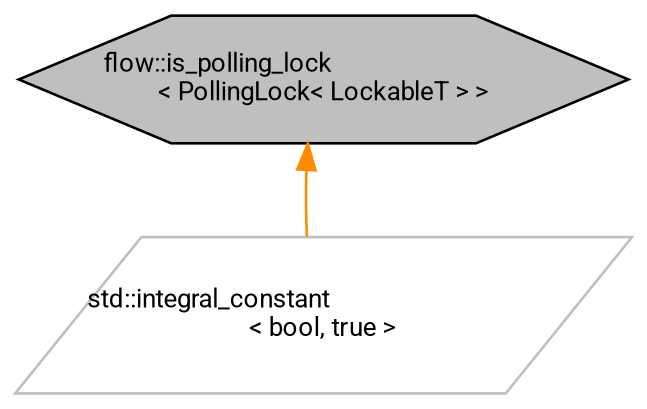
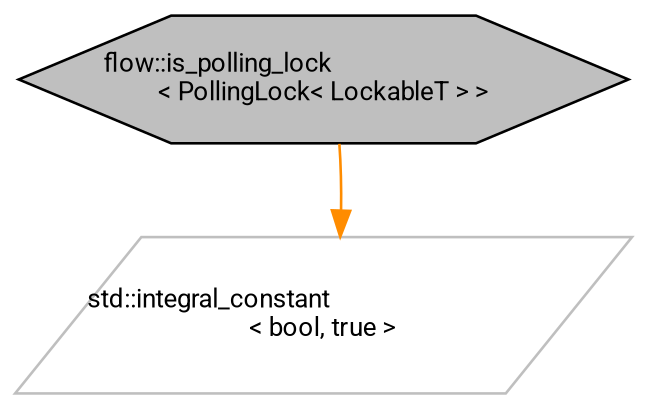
edge "std::integral_constant < bool, true >" -> "flow::is_polling_lock < PollingLock< LockableT > >": reversed
